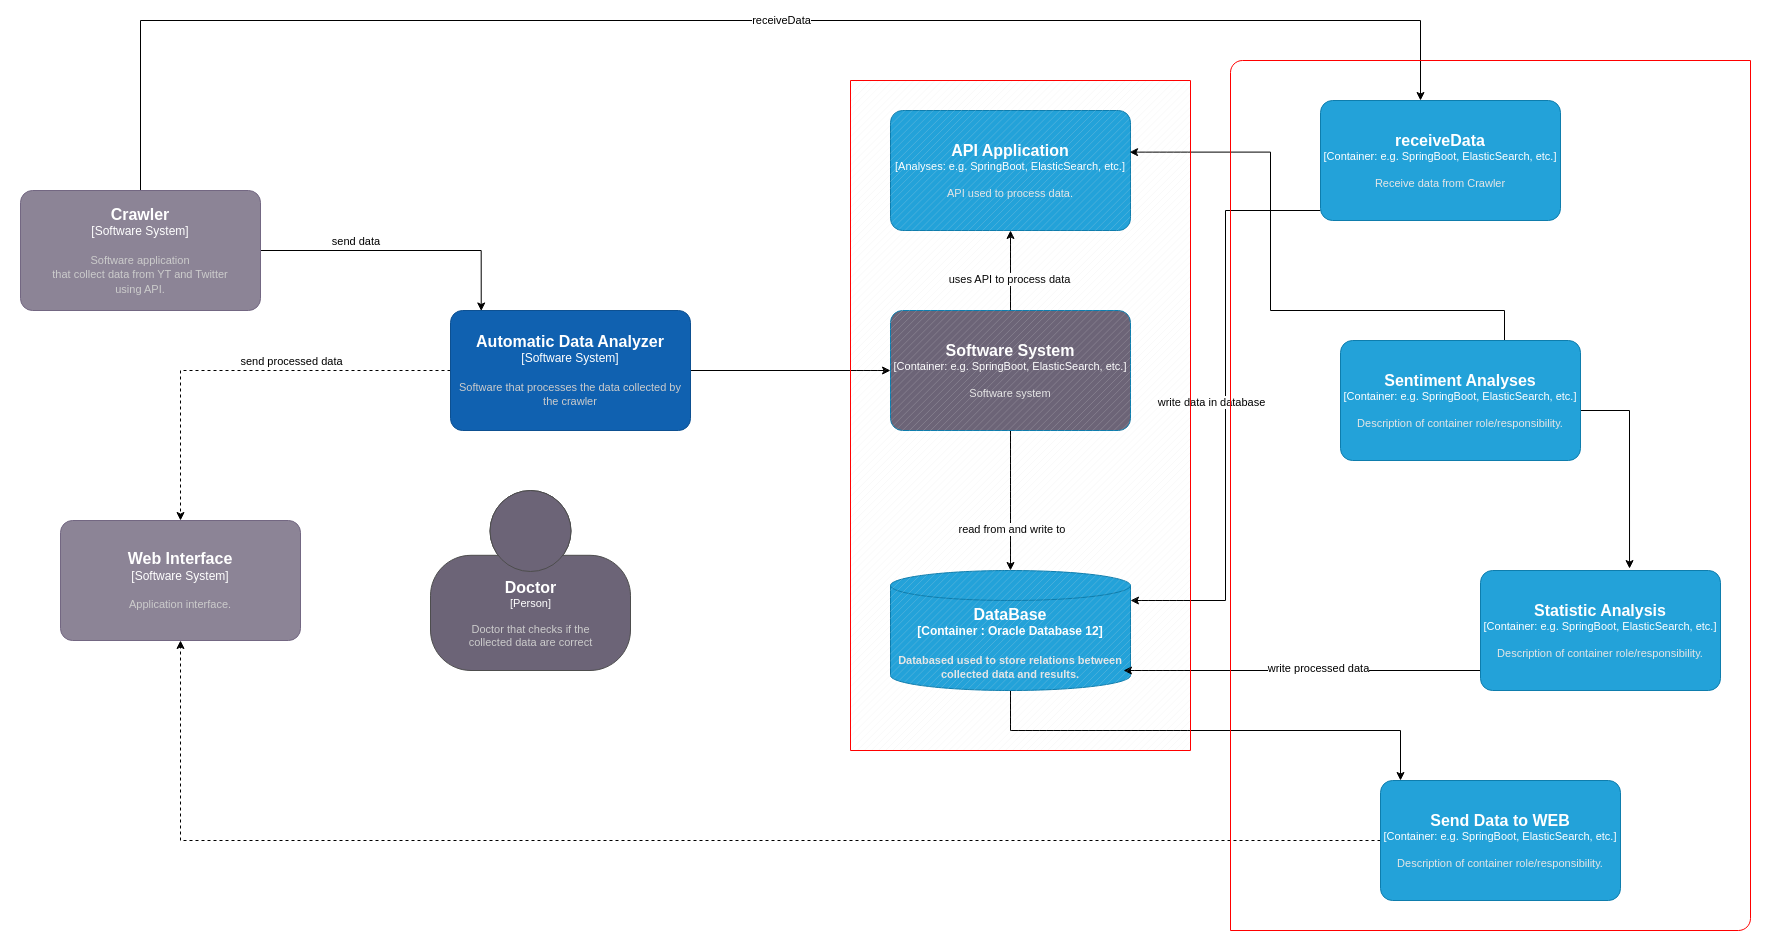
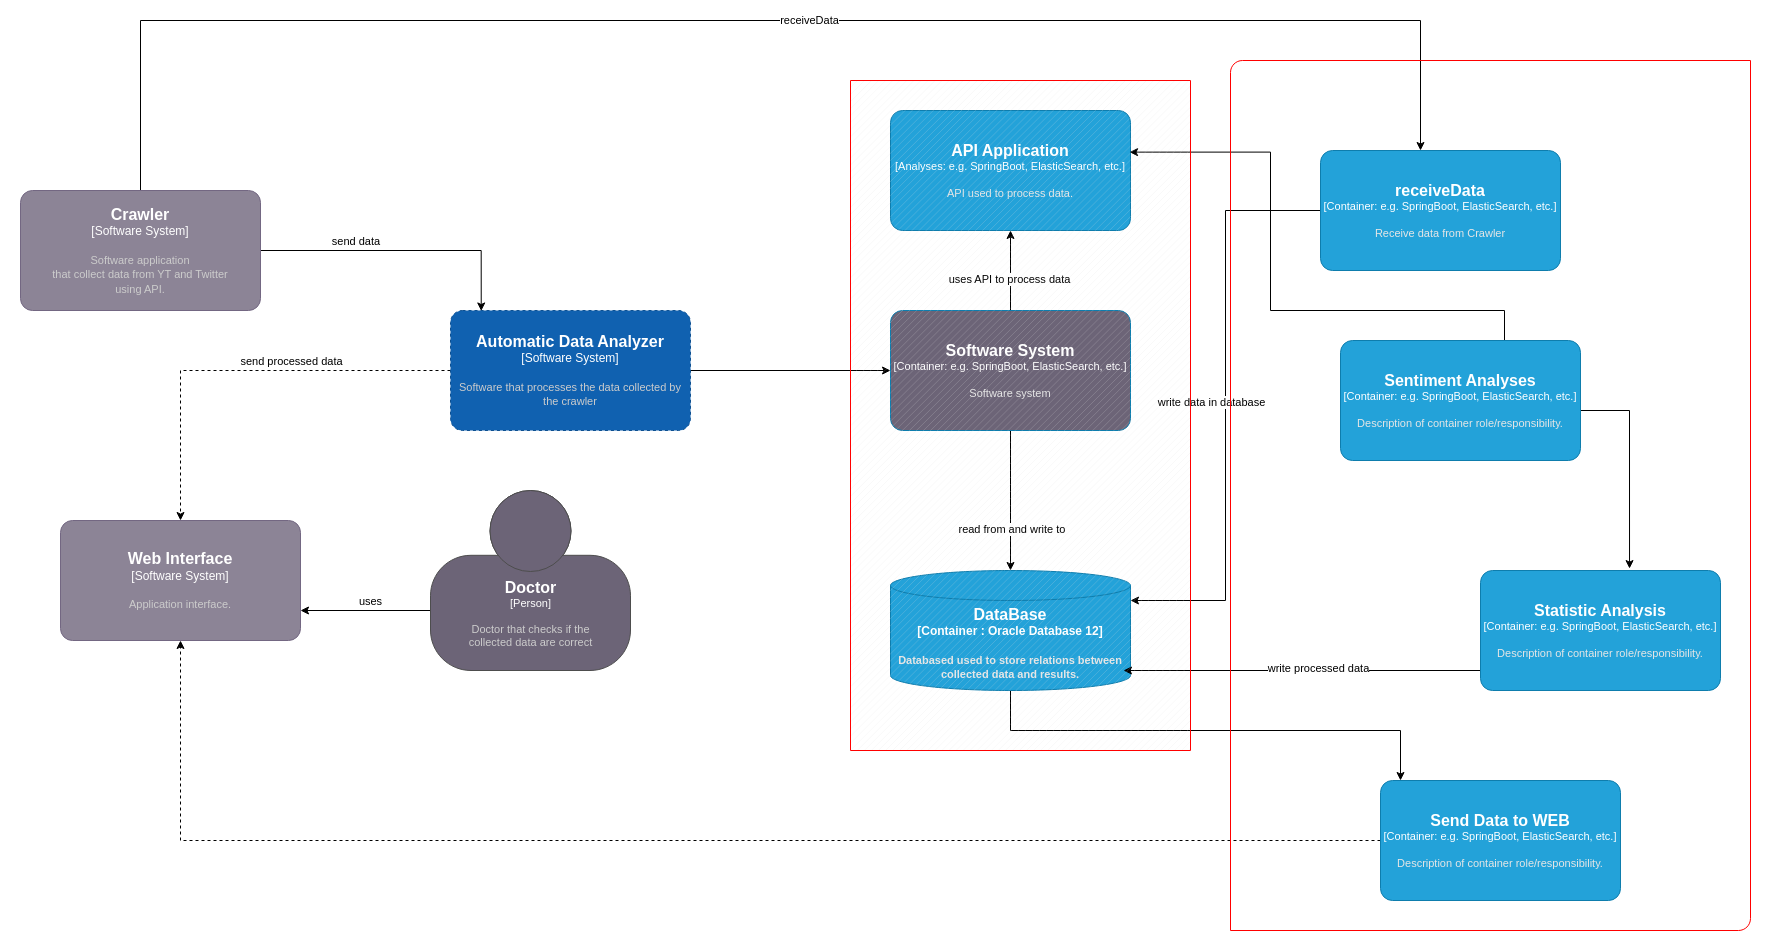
node "receiveData [Container: e.g. SpringBoot, ElasticSearch, etc.] Receive data from Crawler": moved (1441, 161) -> (1441, 211)
node "Automatic Data Analyzer [Software System] Software that processes the data collected by the crawler": style solid -> dashed
edge "Doctor [Person] Doctor that checks if the collected data are correct" -> "Web Interface [Software System] Application interface.": added, label "uses"
